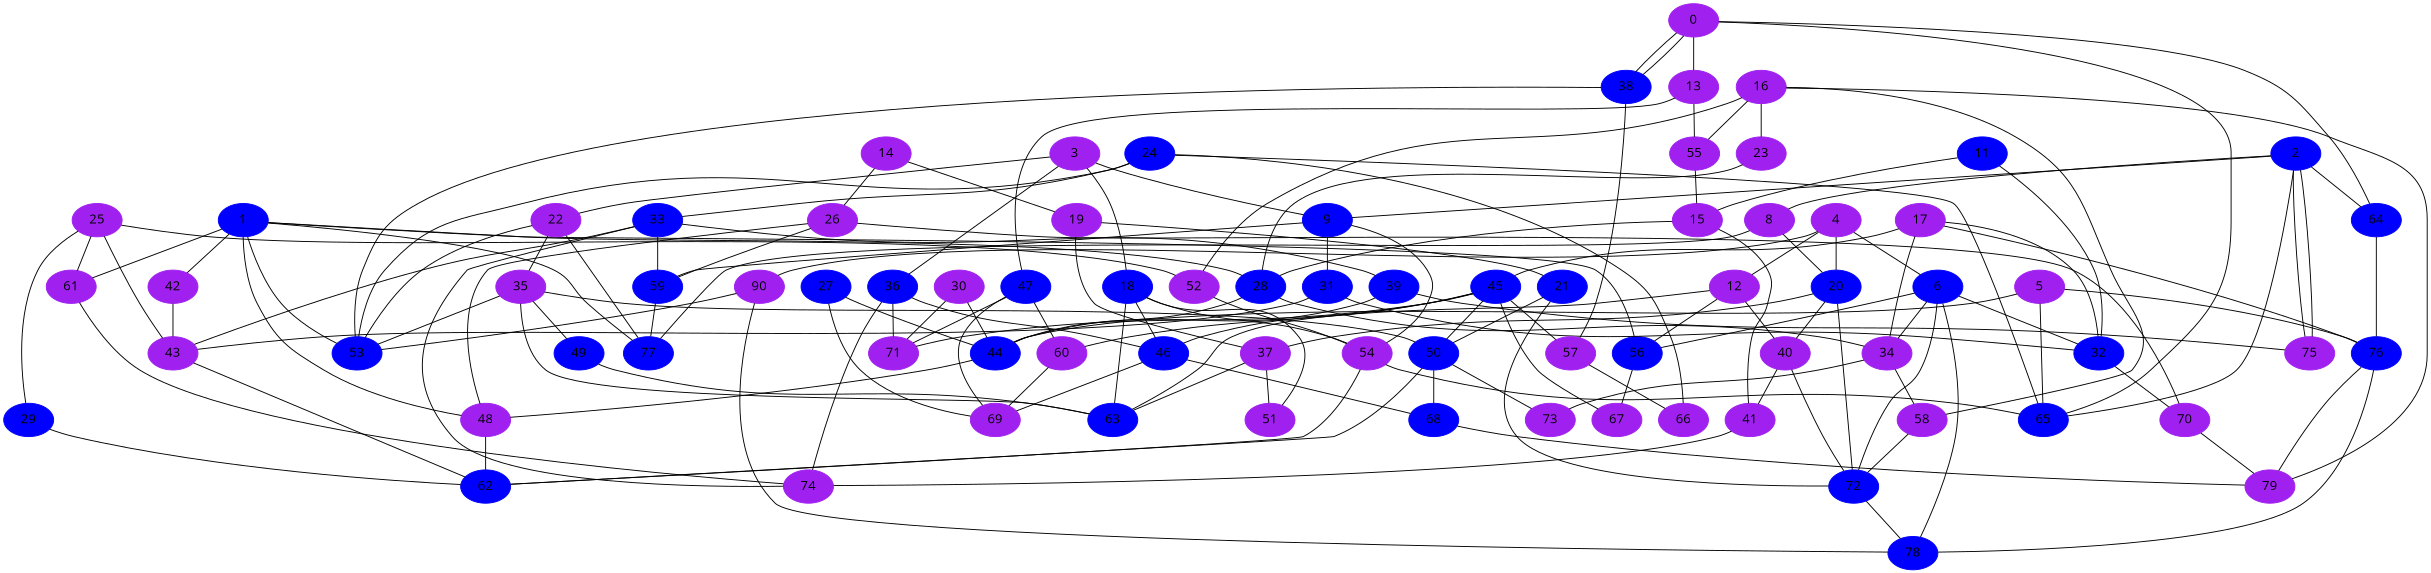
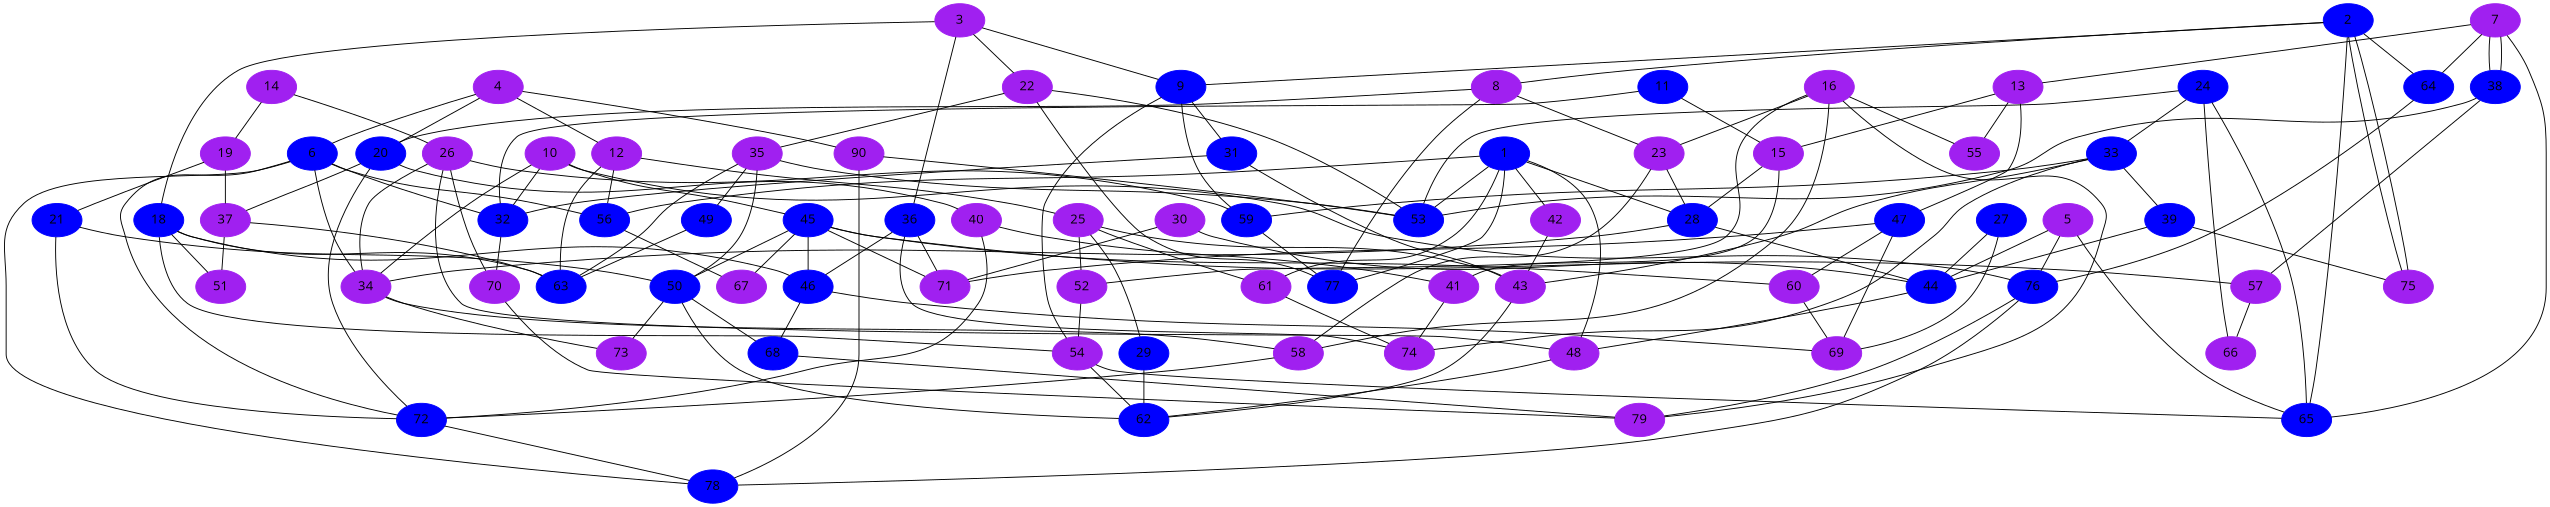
node "0": label "0" -> "7"
edge "8" -- "23": added
edge "55" -- "15": now "13" -- "15"
edge "26" -- "34": added
node "17": label "17" -> "10"
edge "23" -- "58": added
edge "12" -- "40": now "12" -- "25"
